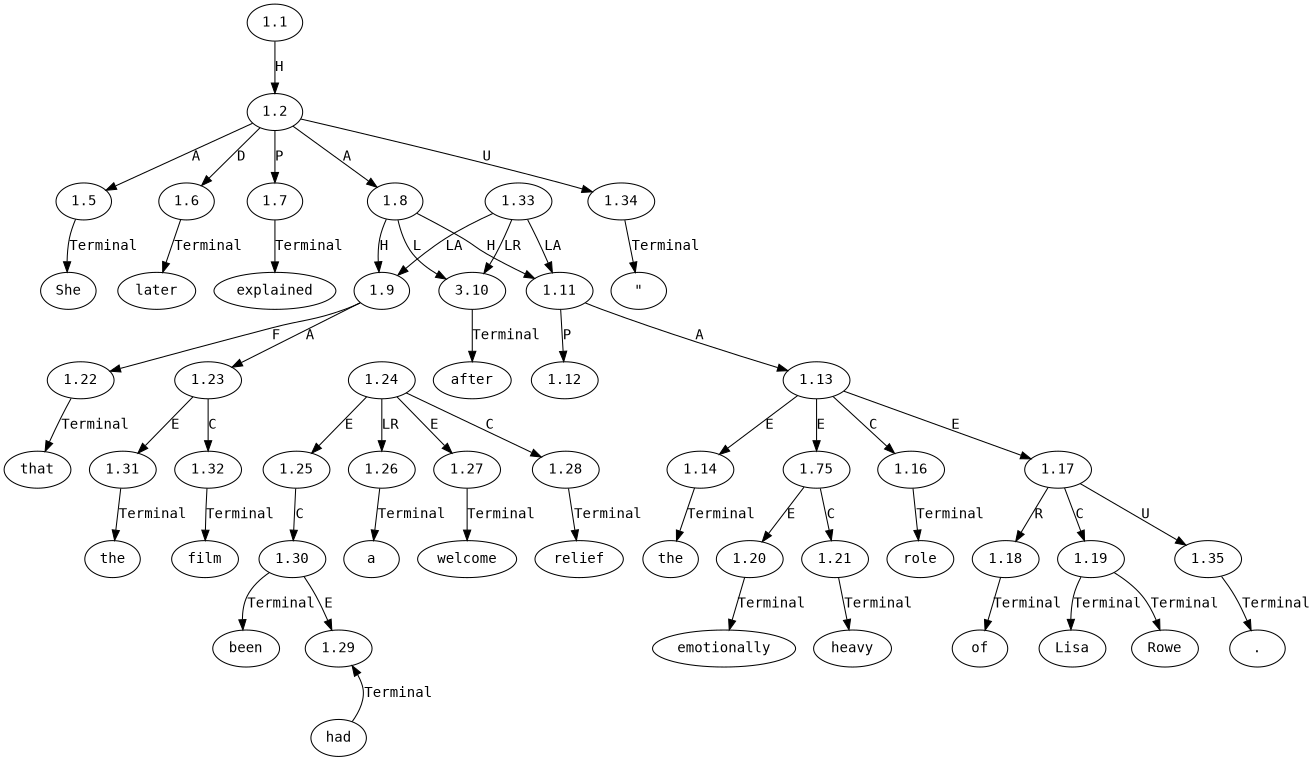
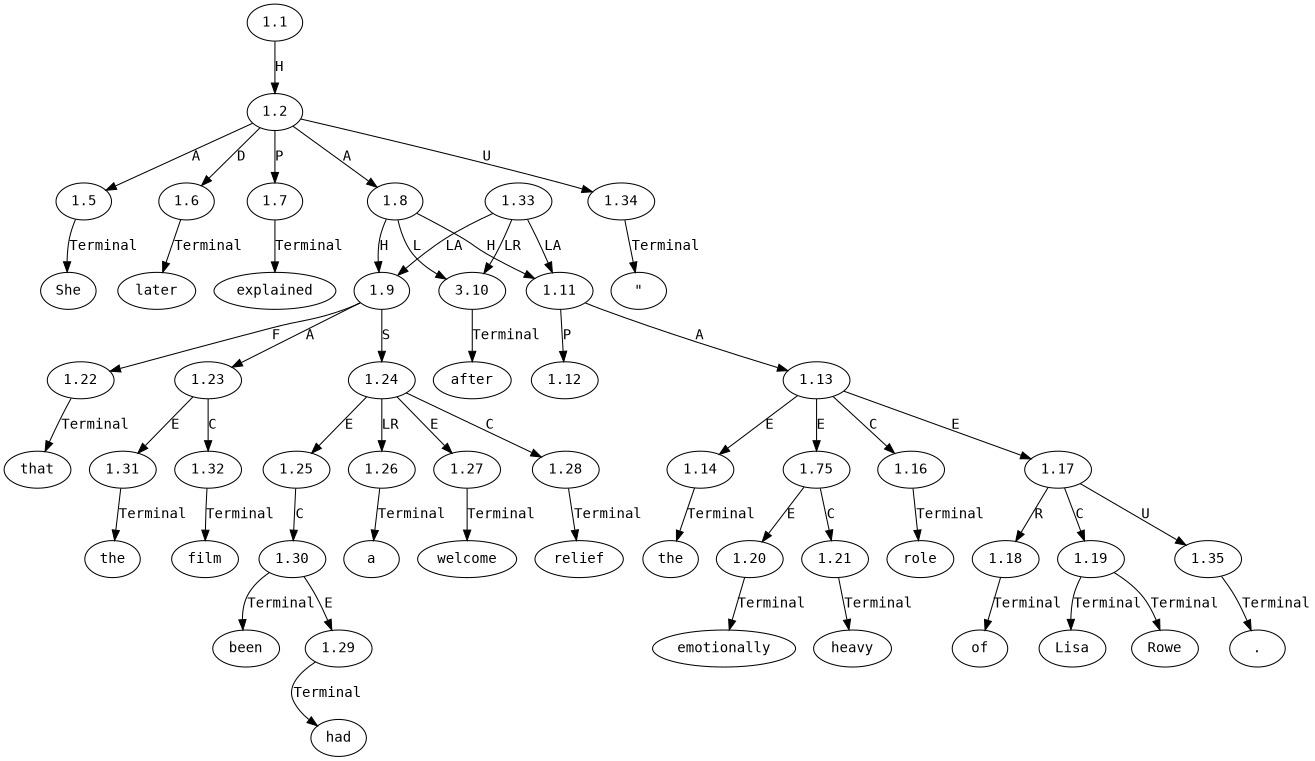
edge "1.9" -> "1.24": added, label "S"
edge "had" -> "1.29": reversed
